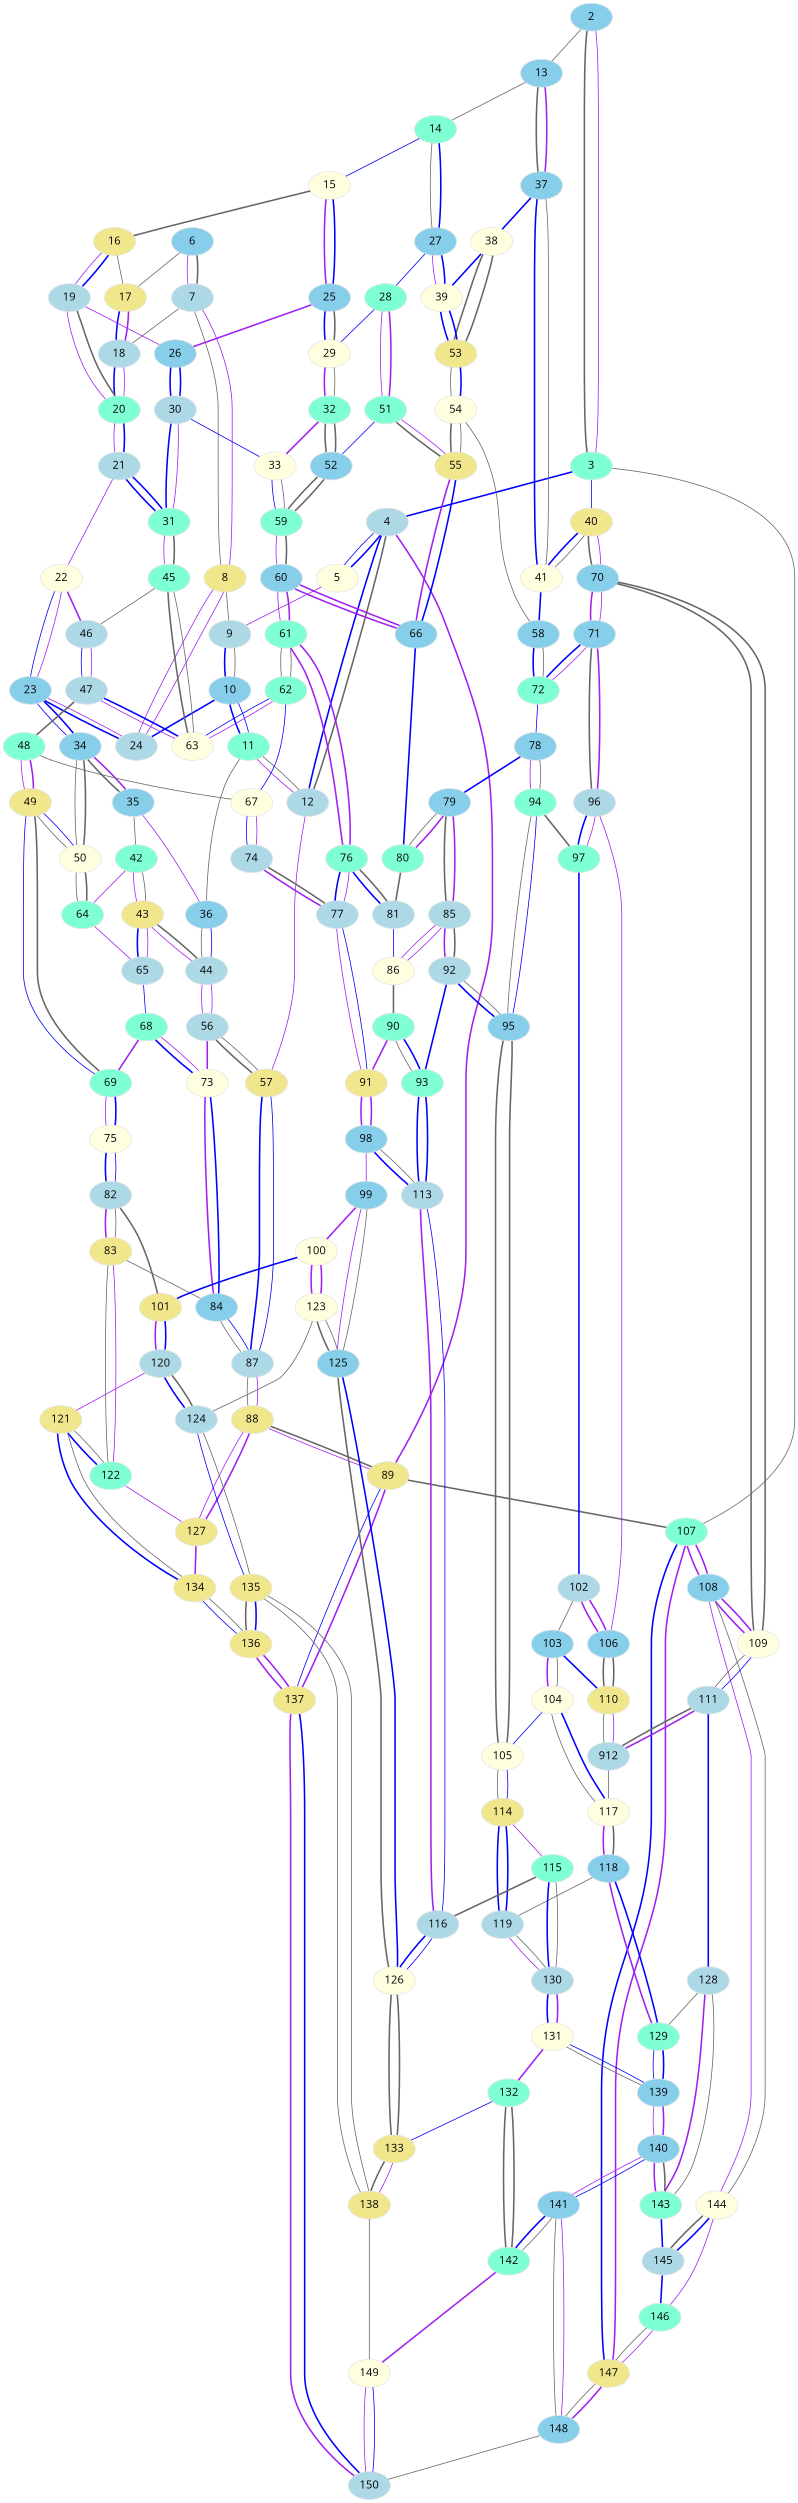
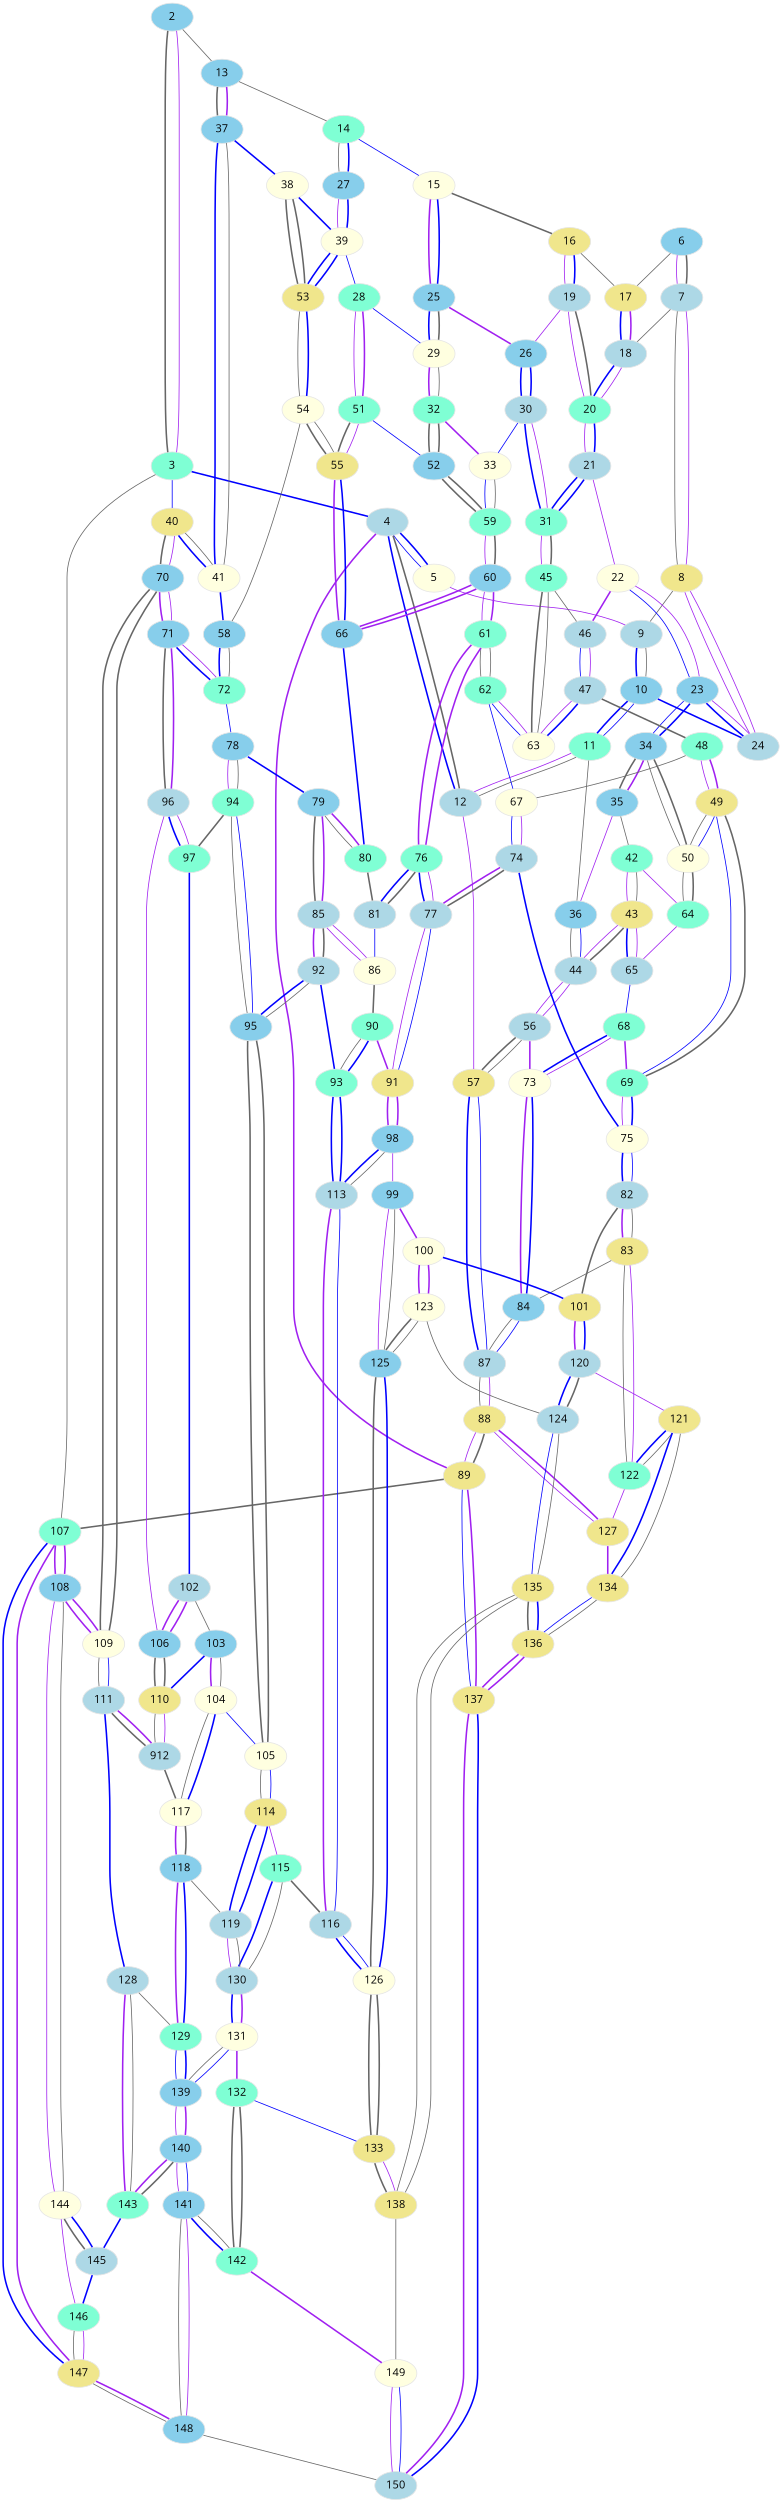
edge "27" -- "28": now "39" -- "28"
edge "74" -- "75": added
edge "912" -- "117": style solid -> bold
